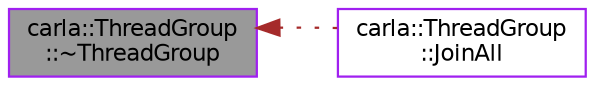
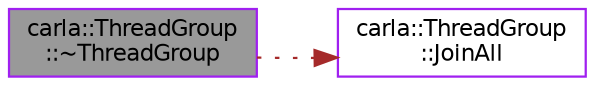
edge "carla::ThreadGroup ::JoinAll" -> "carla::ThreadGroup ::~ThreadGroup": reversed
